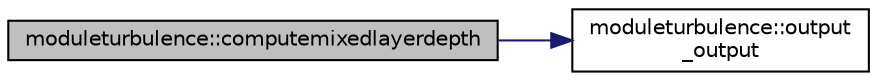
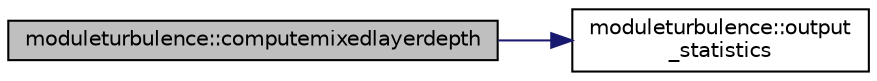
node "moduleturbulence::output _output": label "moduleturbulence::output _output" -> "moduleturbulence::output _statistics"
